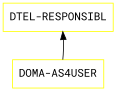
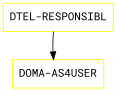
edge "DOMA-AS4USER" -> "DTEL-RESPONSIBL": reversed
